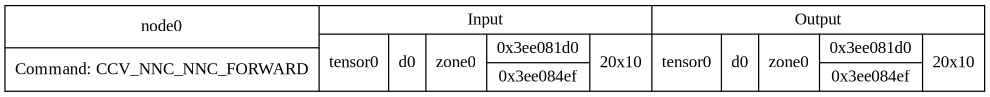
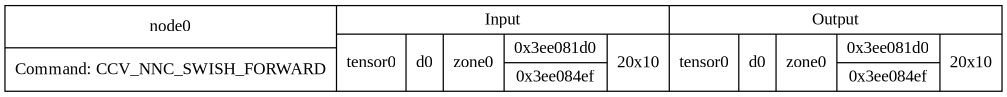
node "node0": text "Command: CCV_NNC_NNC_FORWARD" -> "Command: CCV_NNC_SWISH_FORWARD"
